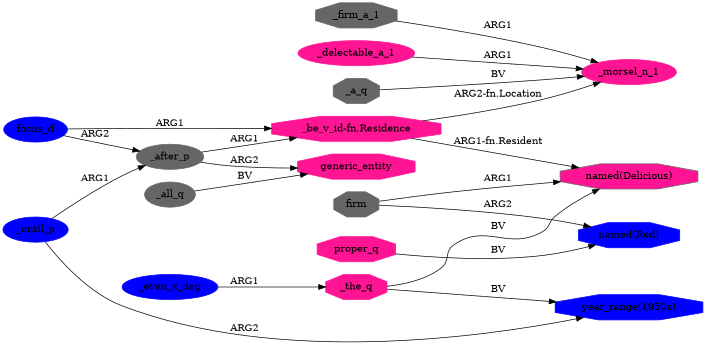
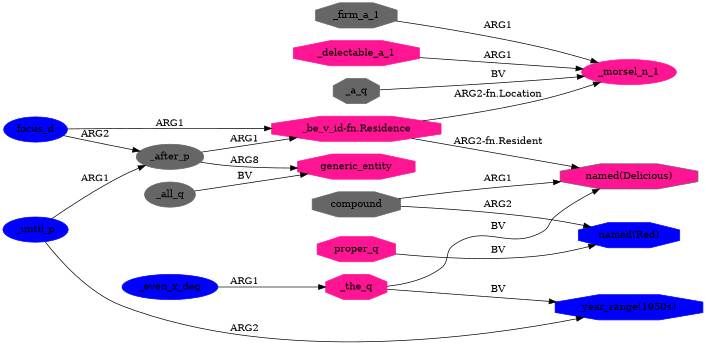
node "_delectable_a_1": shape ellipse -> octagon
edge "_be_v_id-fn.Residence" -> "named(Delicious)": label "ARG1-fn.Resident" -> "ARG2-fn.Resident"
edge "_after_p" -> "generic_entity": label "ARG2" -> "ARG8"
node "firm": label "firm" -> "compound"
